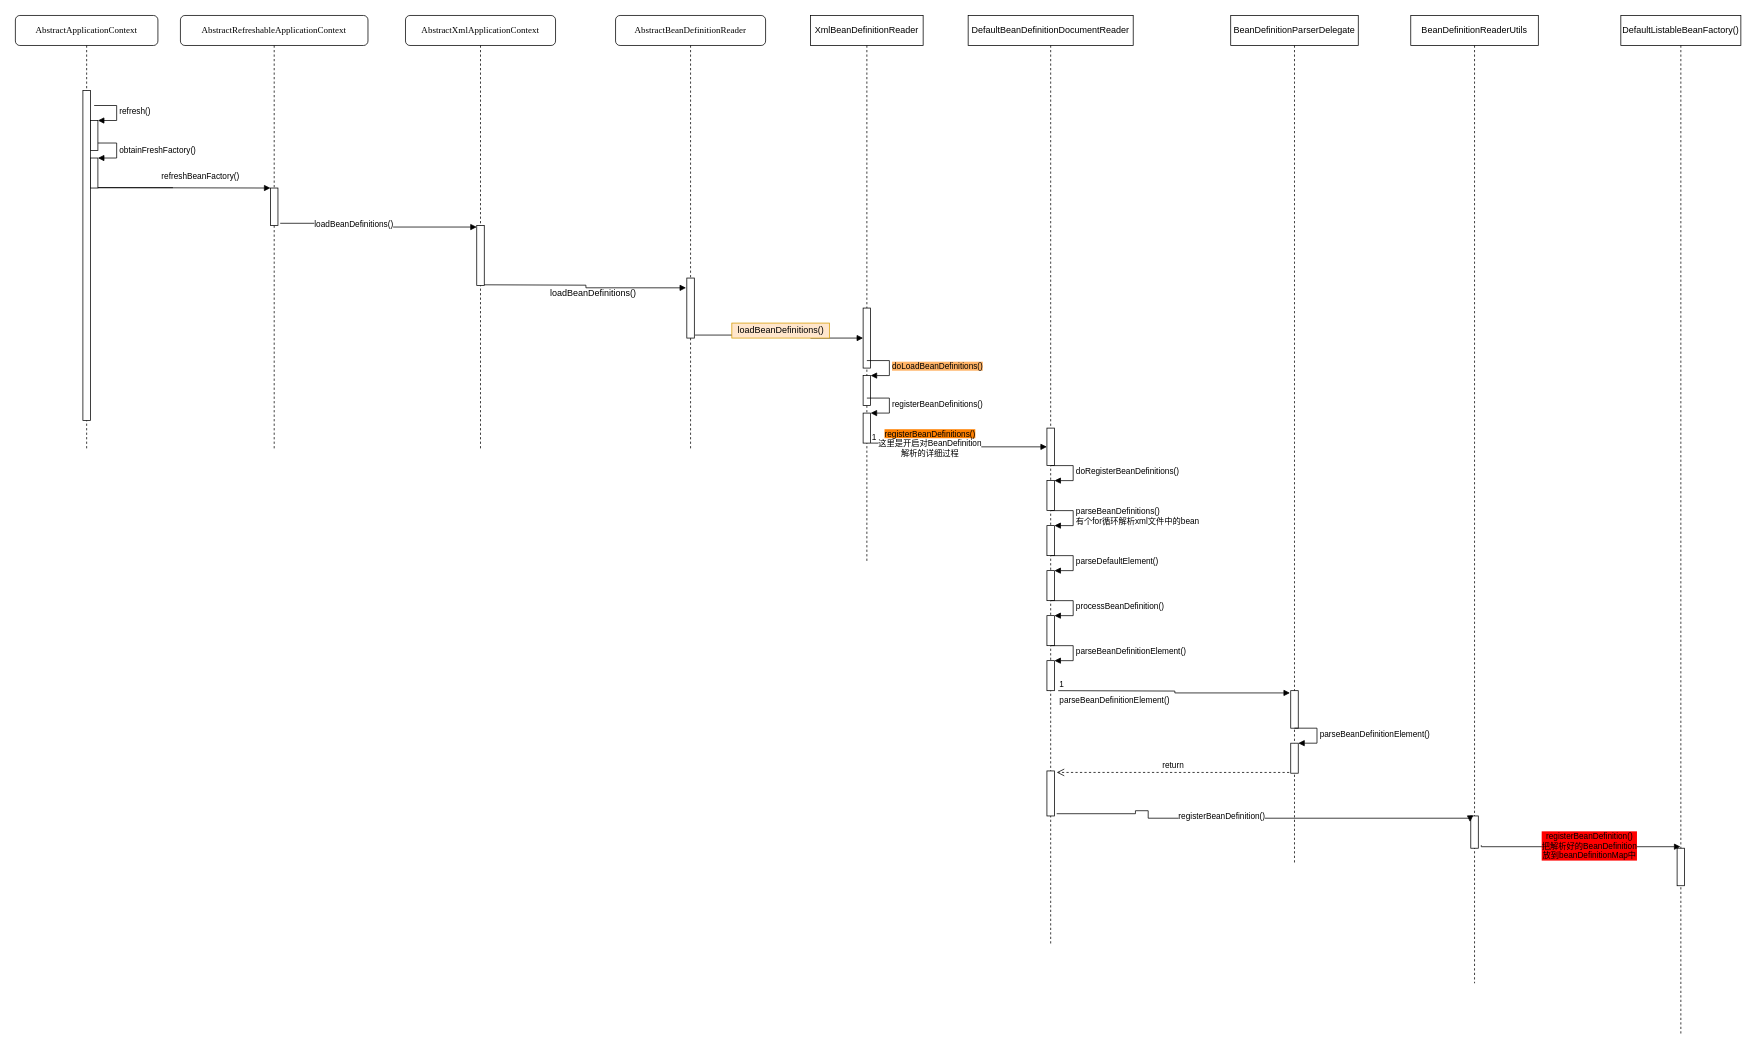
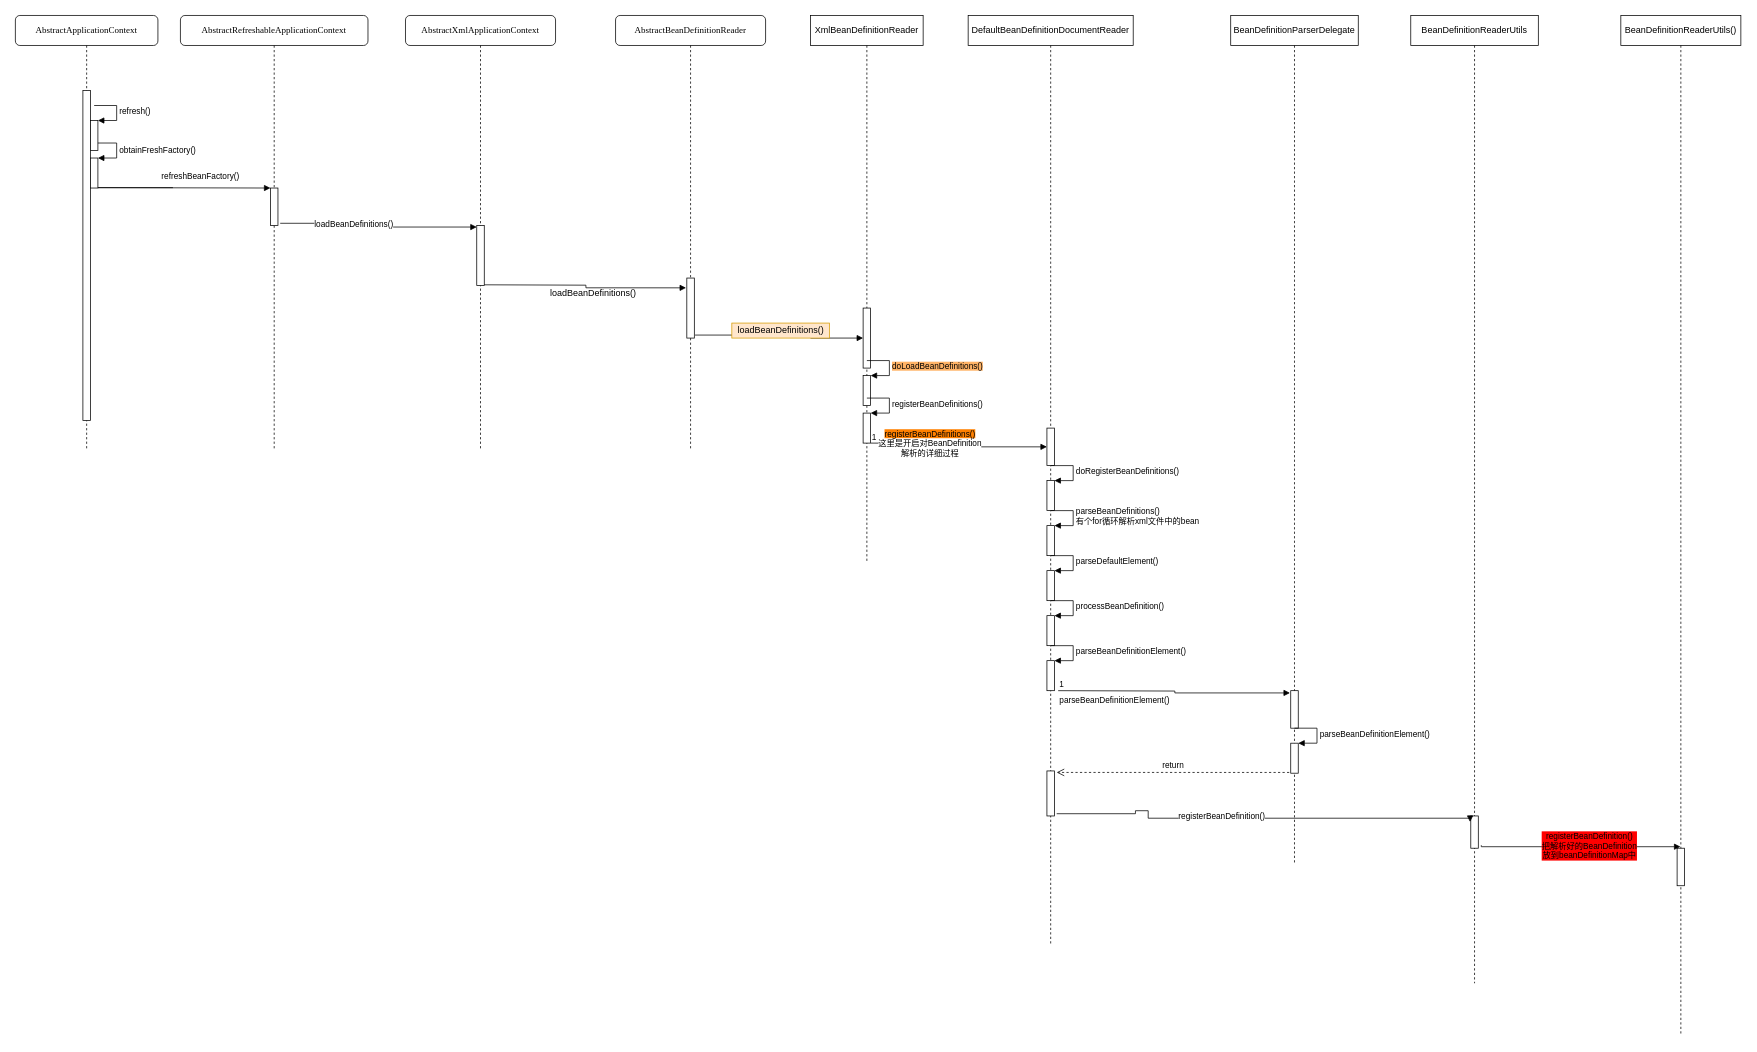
node "DefaultListableBeanFactory()": label "DefaultListableBeanFactory()" -> "BeanDefinitionReaderUtils()"
